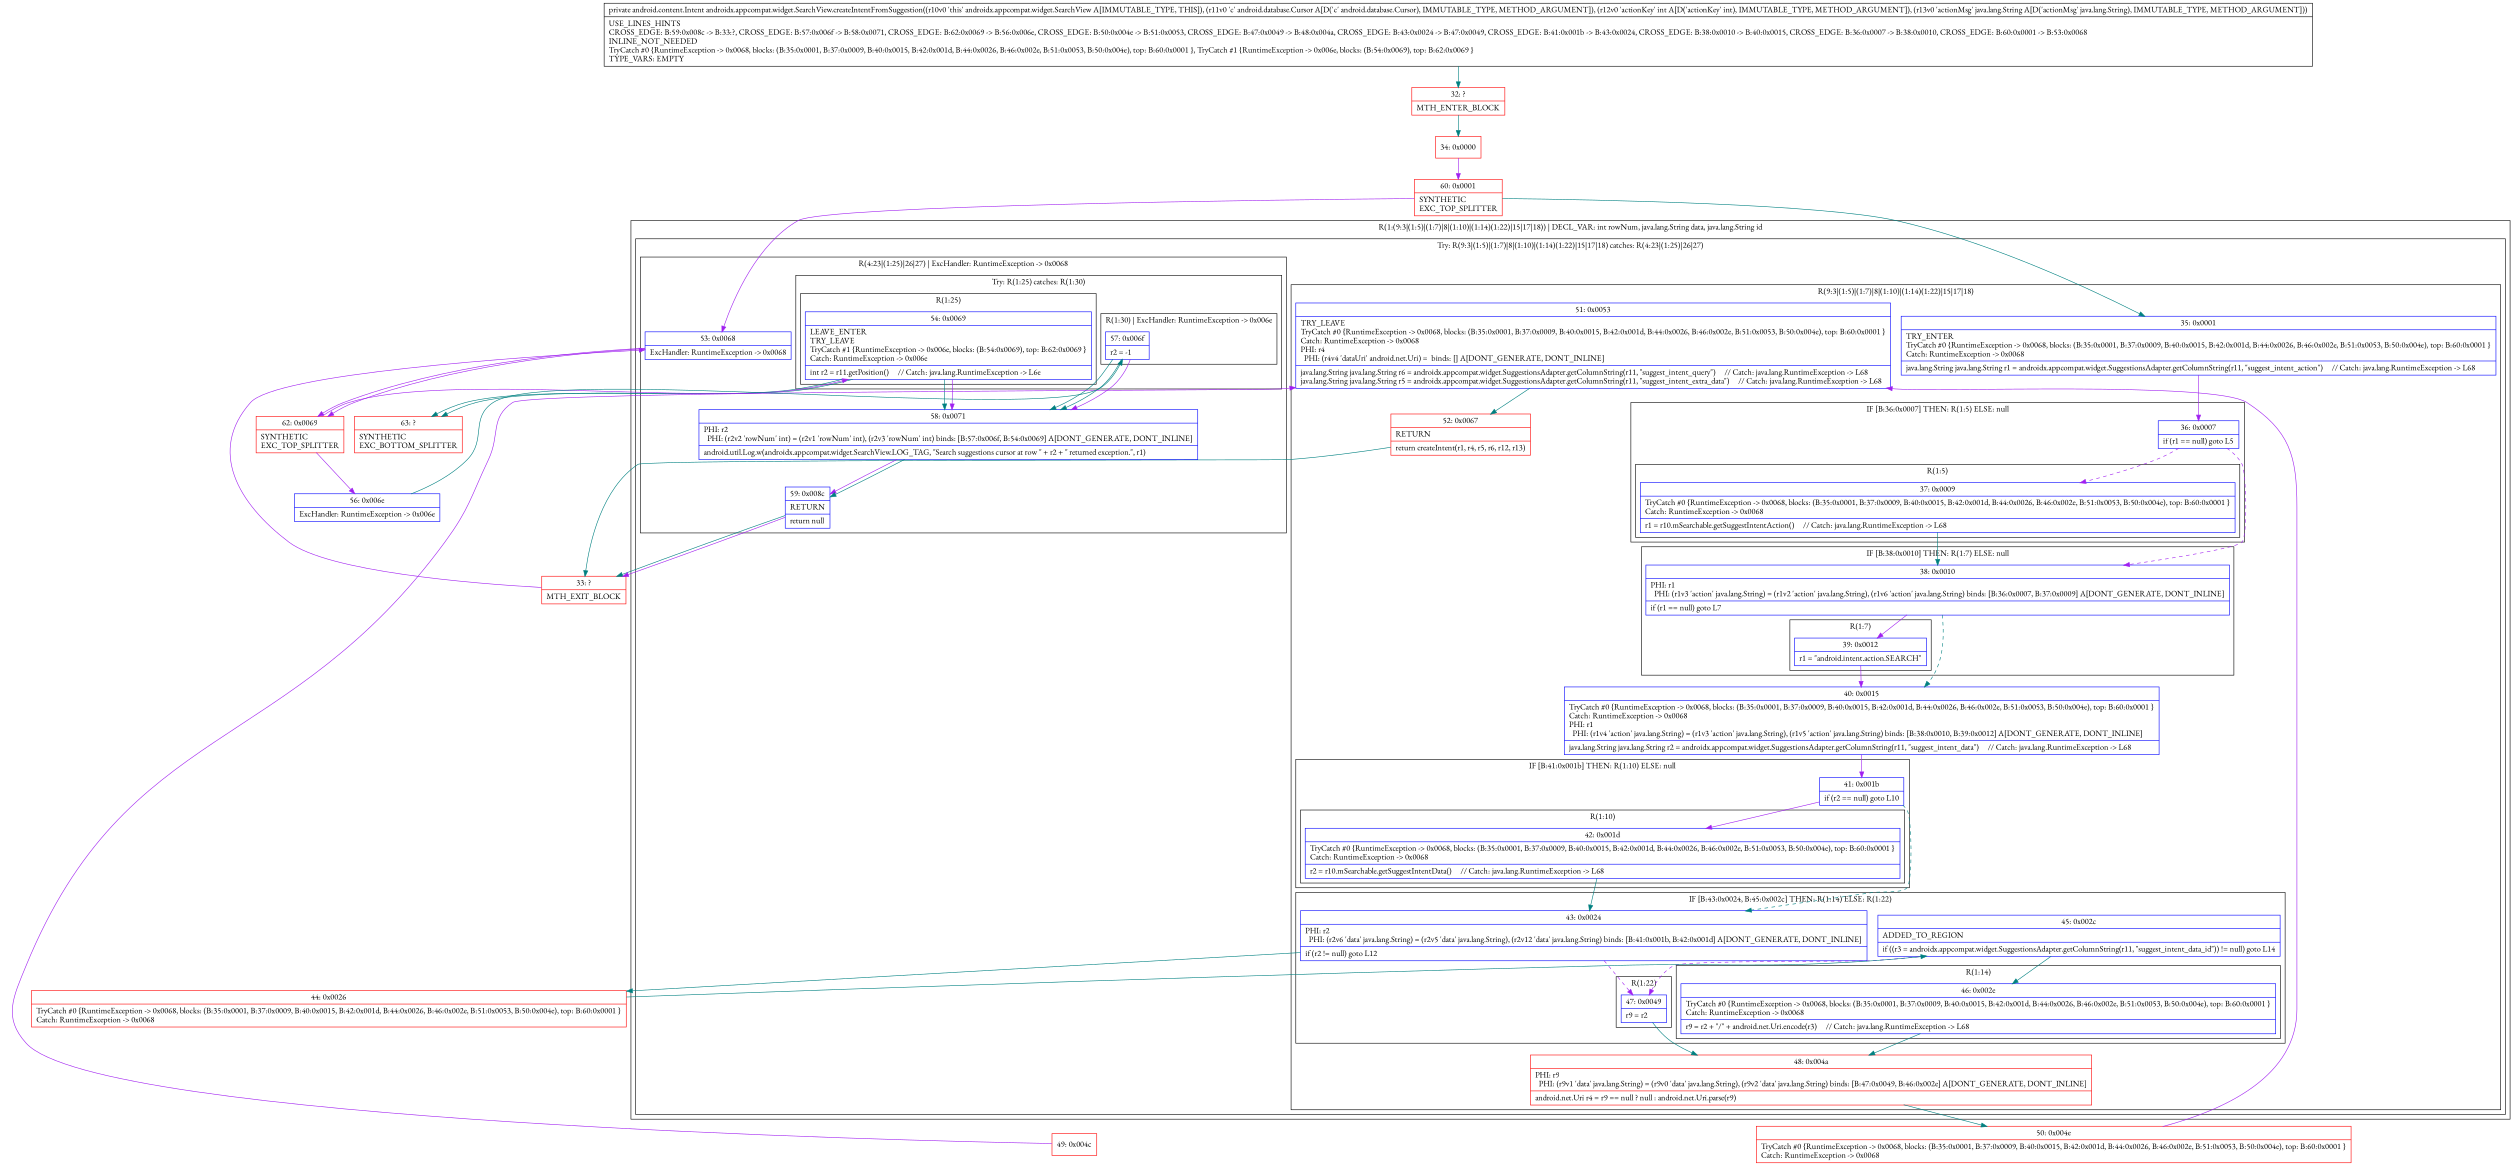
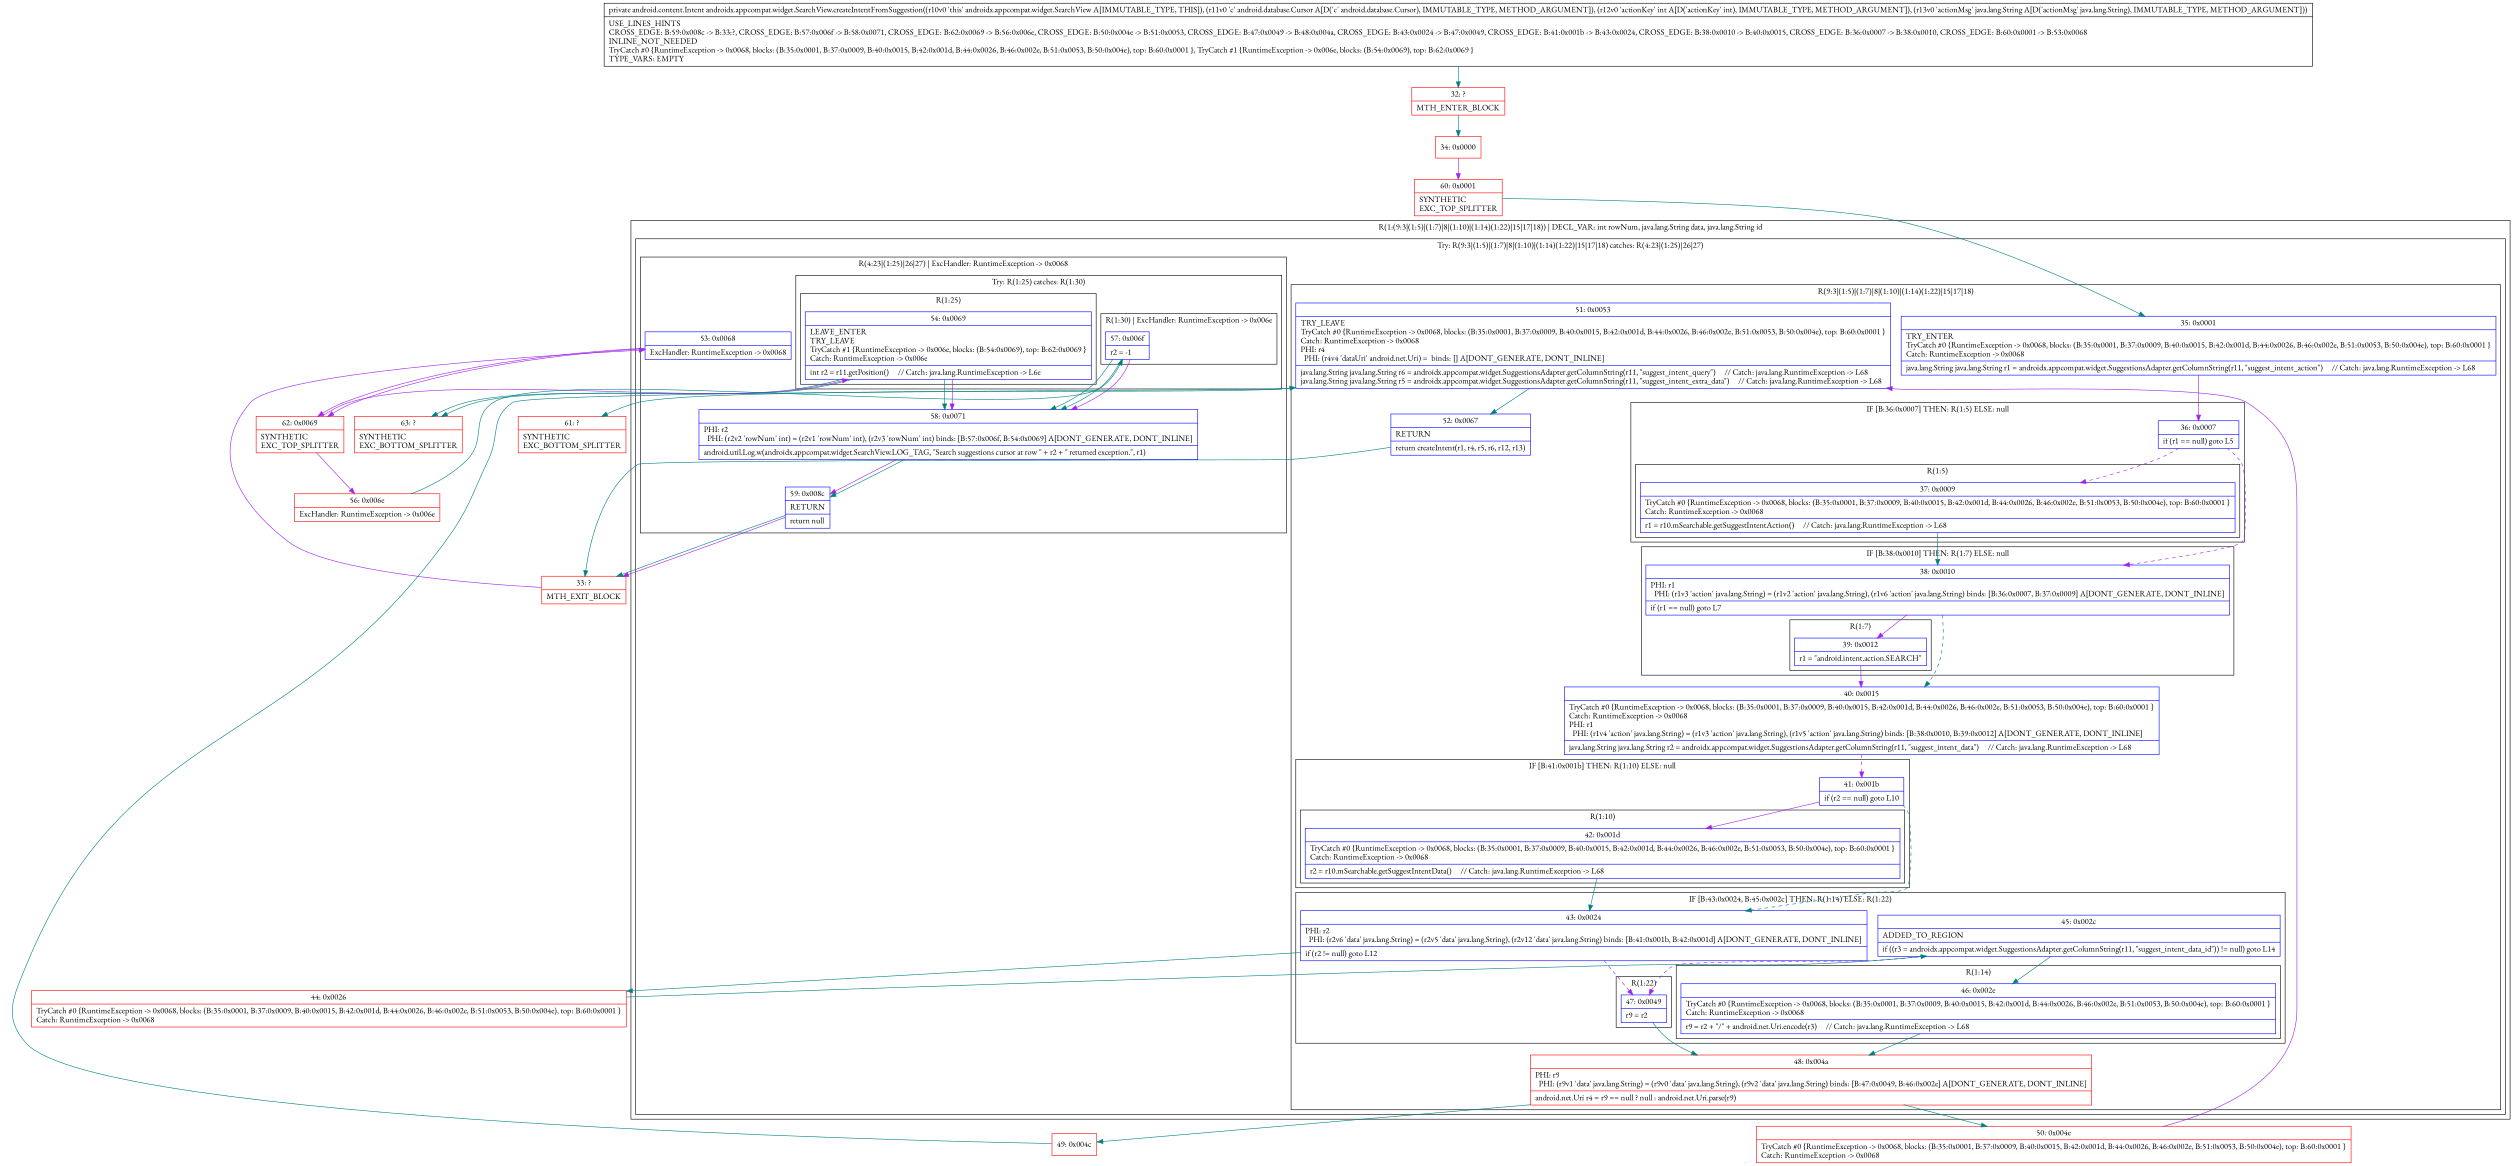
edge "60: 0x0001" -> "53: 0x0068": removed
node "61: ?": added
node "52: 0x0067": color red -> blue
node "56: 0x006e": color blue -> red
edge "40: 0x0015" -> "41: 0x001b": style solid -> dashed
edge "49: 0x004c" -> "51: 0x0053": color purple -> teal
edge "48: 0x004a" -> "49: 0x004c": added
